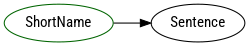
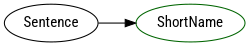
edge "ShortName" -> "Sentence": reversed
